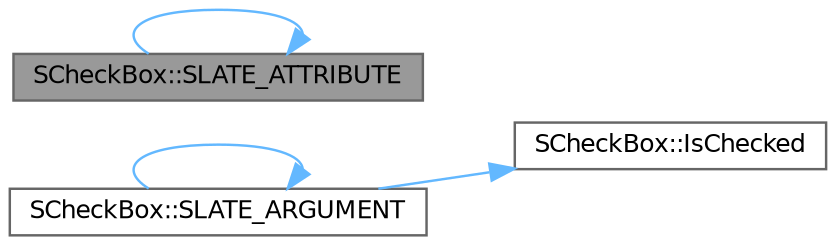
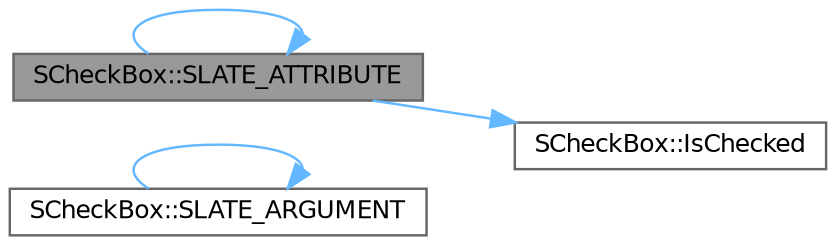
edge "SCheckBox::SLATE_ARGUMENT" -> "SCheckBox::IsChecked": now "SCheckBox::SLATE_ATTRIBUTE" -> "SCheckBox::IsChecked"
